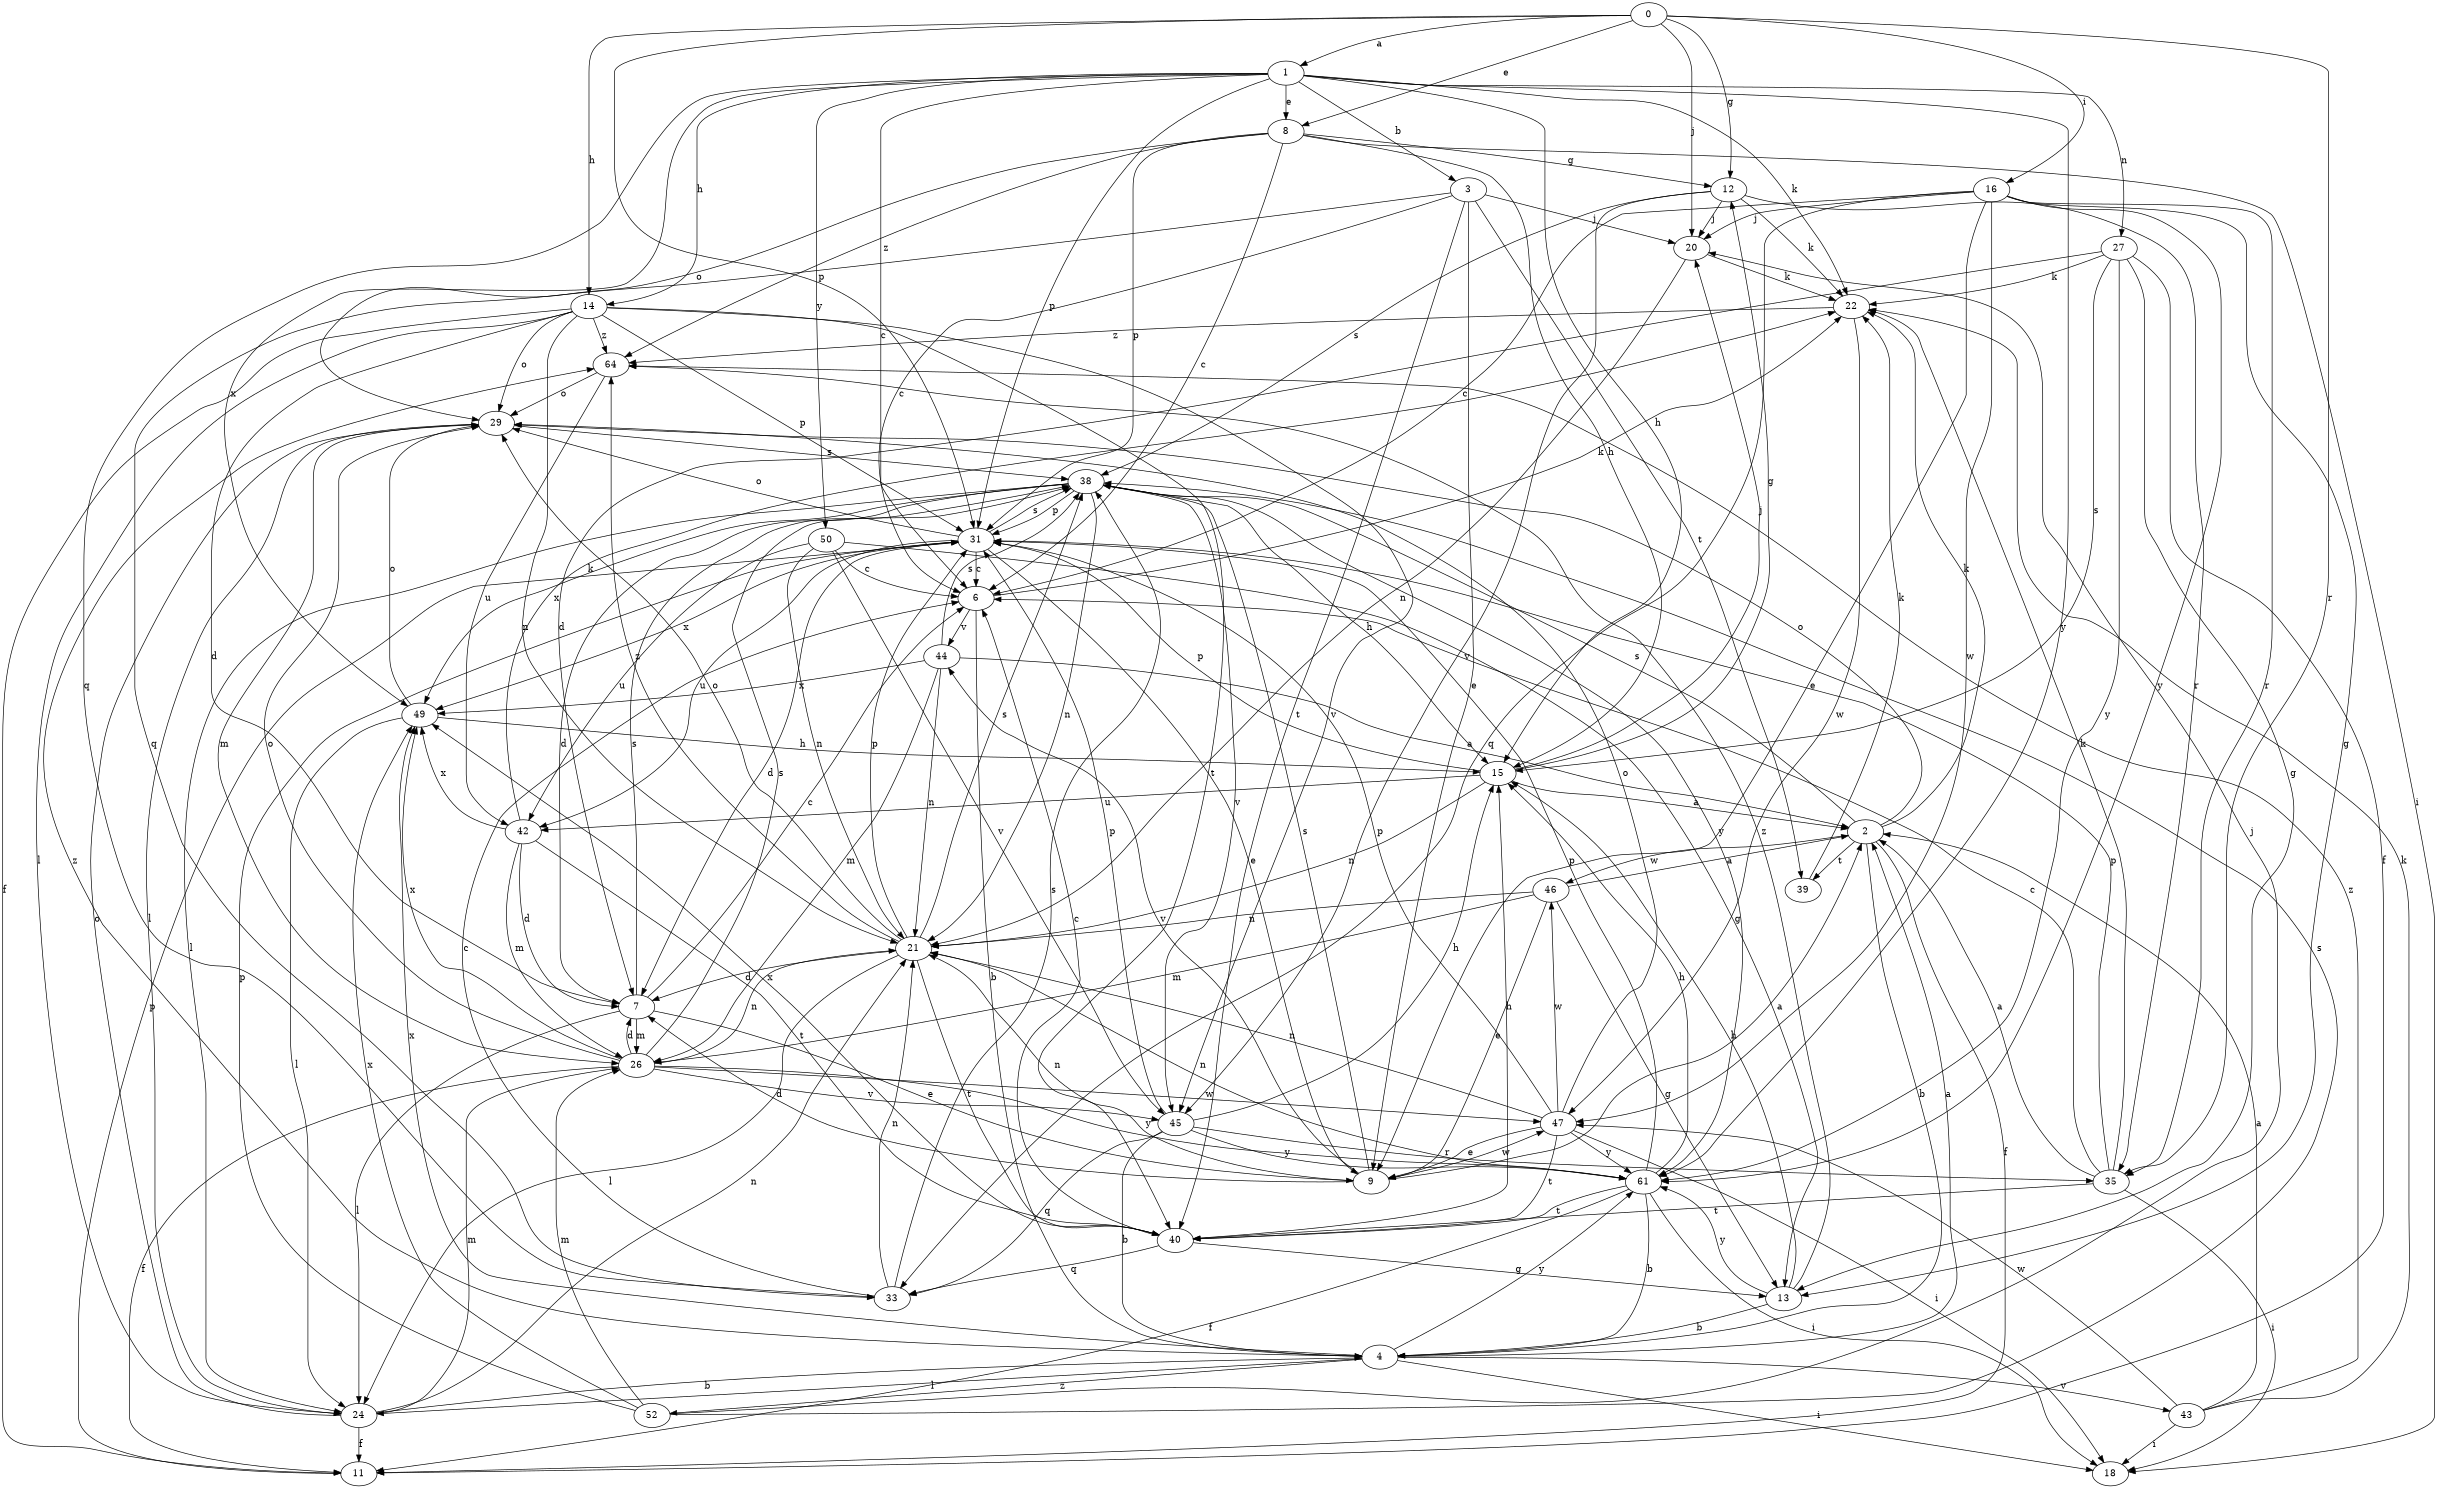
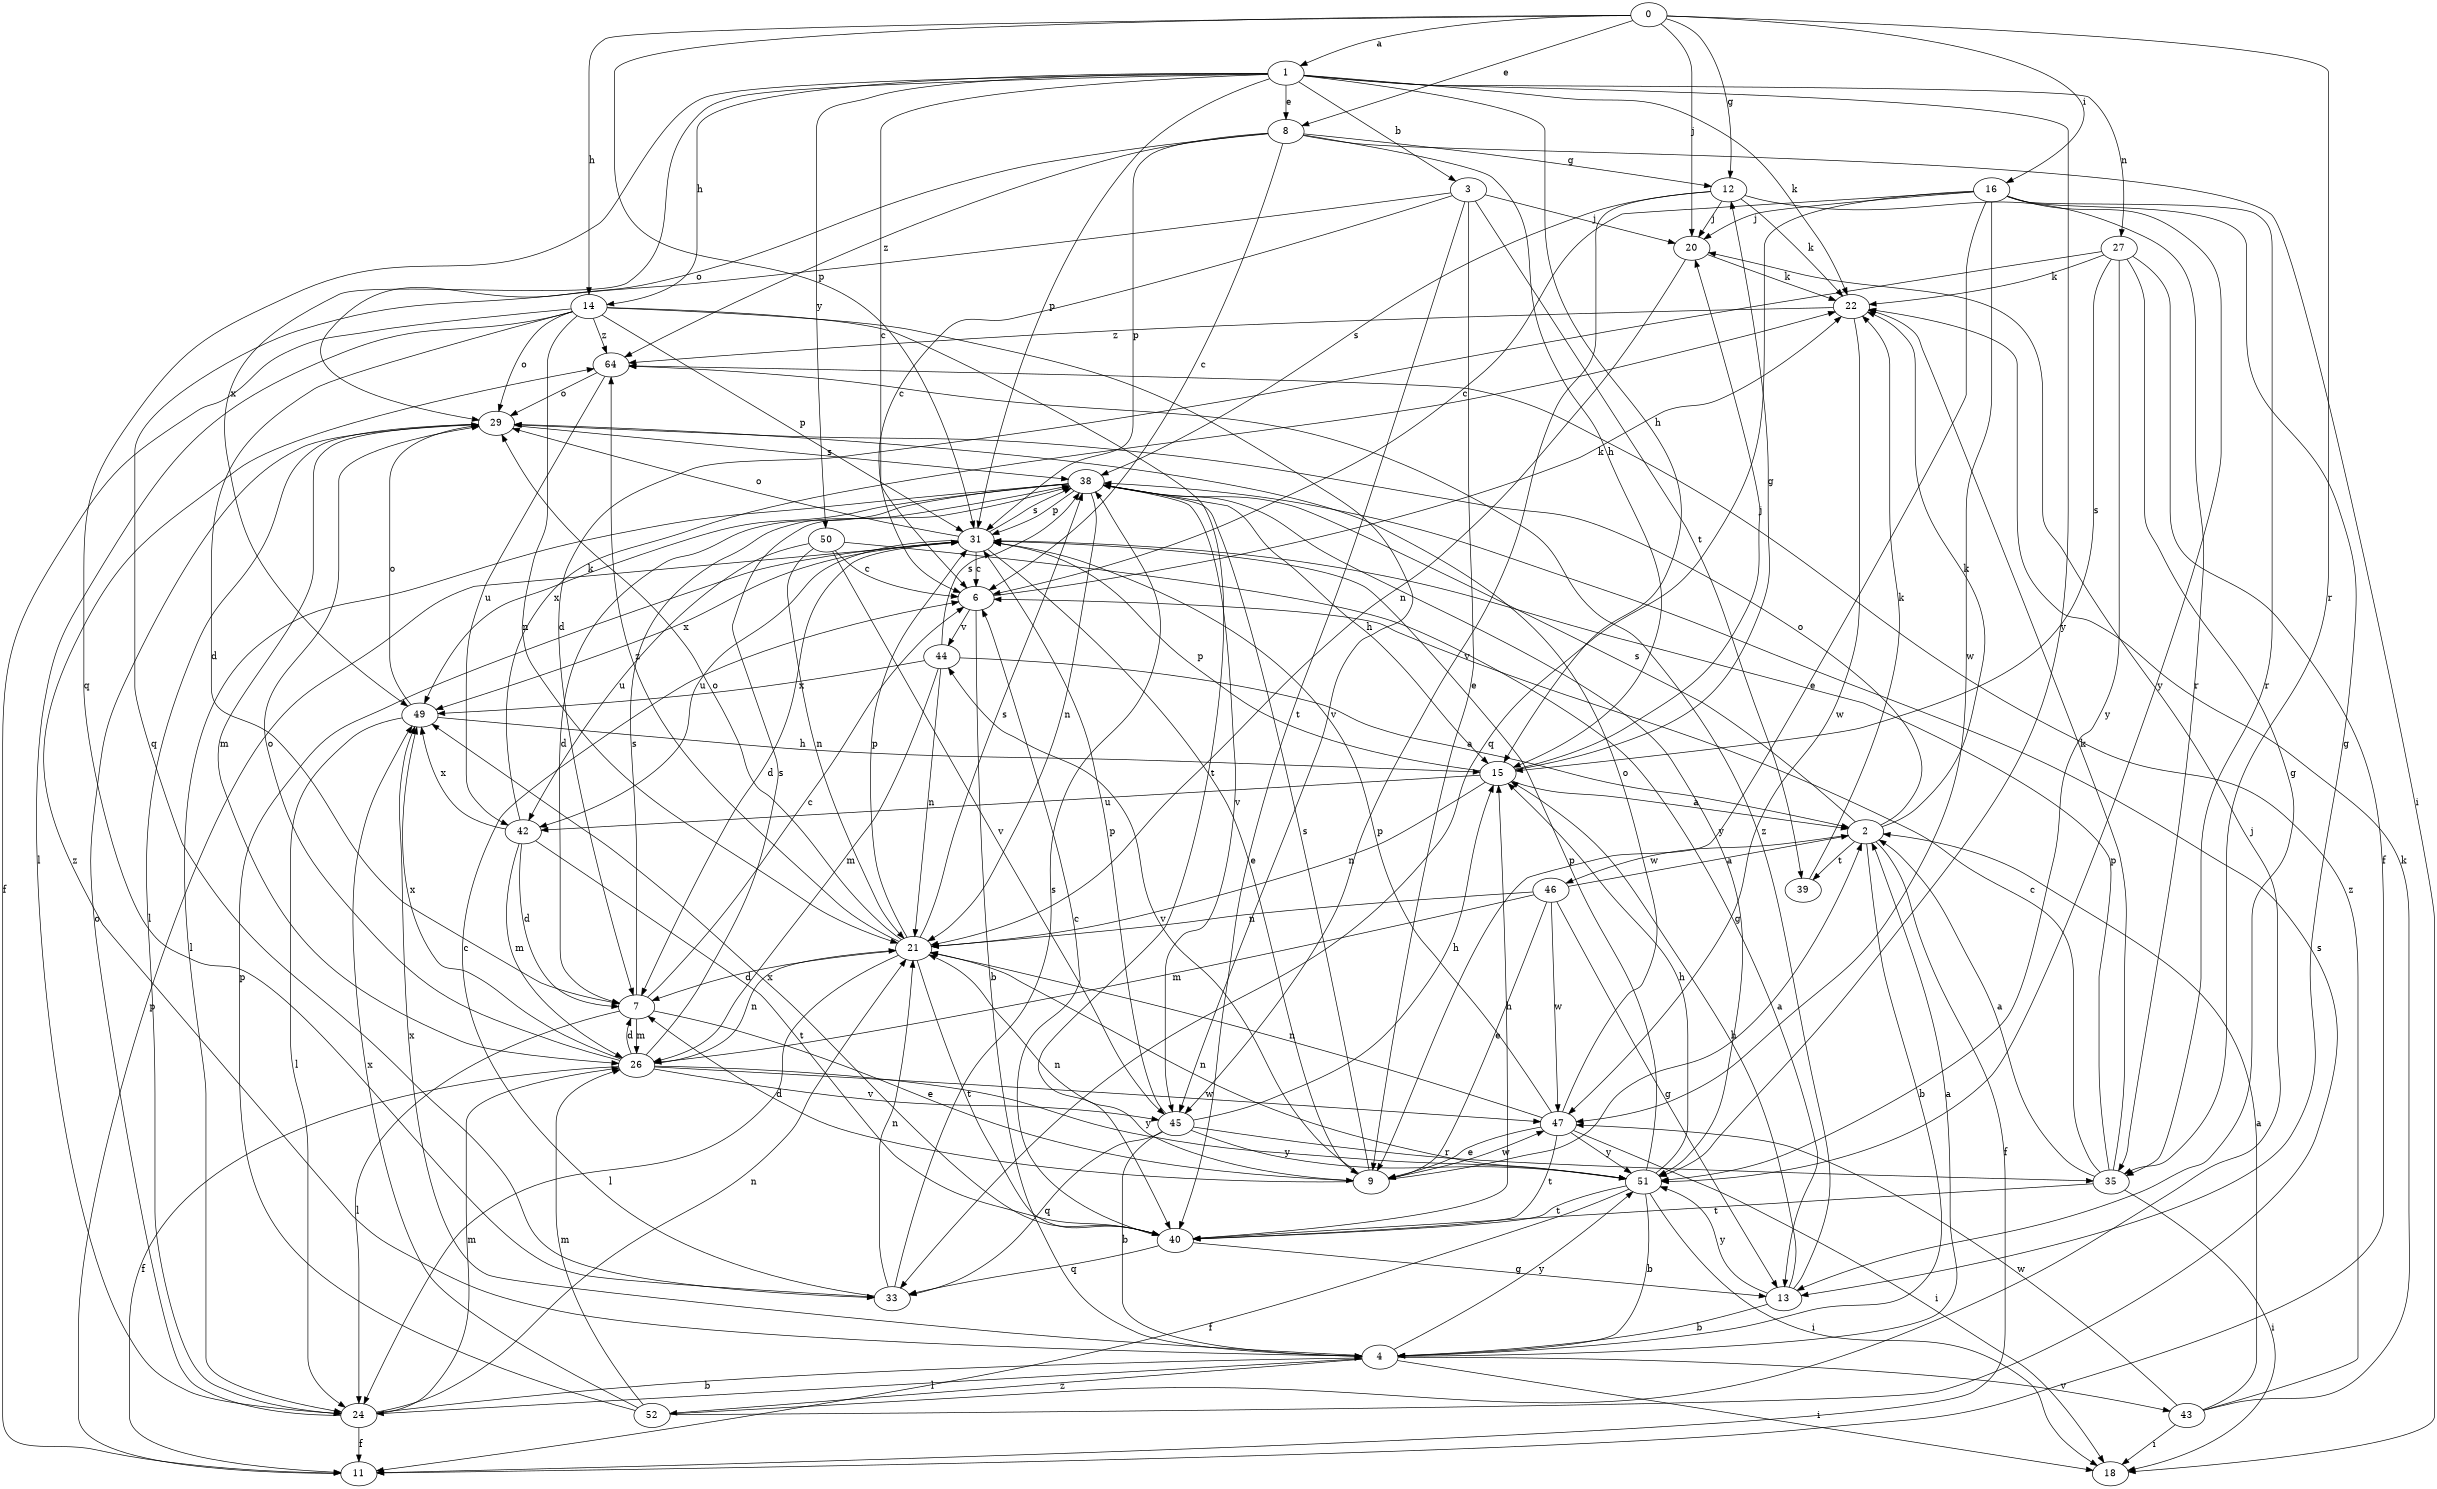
edge "47" -> "46": reversed
node "61": label "61" -> "51"
